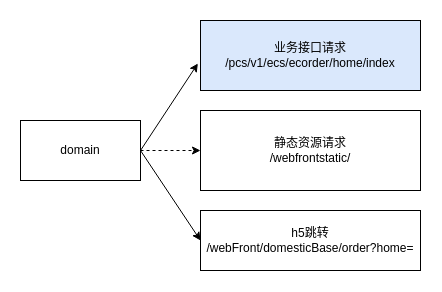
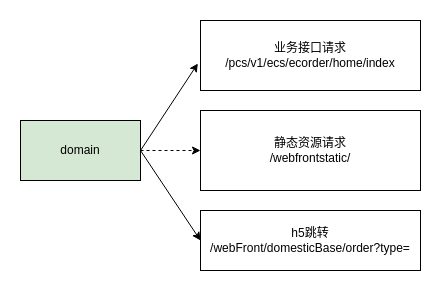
node "业务接口请求 /pcs/v1/ecs/ecorder/home/index": fillcolor #dae8fc -> #ffffff
node "domain": fillcolor #ffffff -> #d5e8d4
node "h5跳转 /webFront/domesticBase/order?home=": label "h5跳转 /webFront/domesticBase/order?home=" -> "h5跳转 /webFront/domesticBase/order?type="
